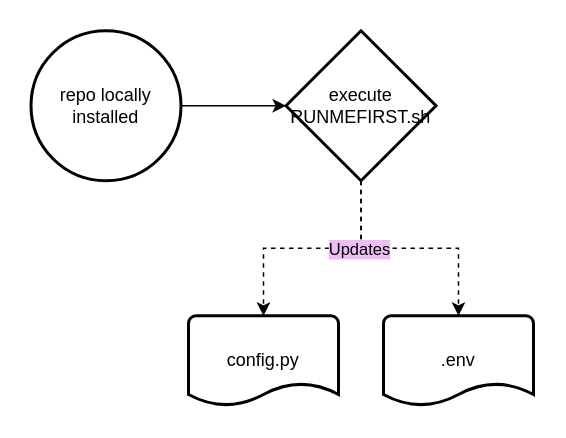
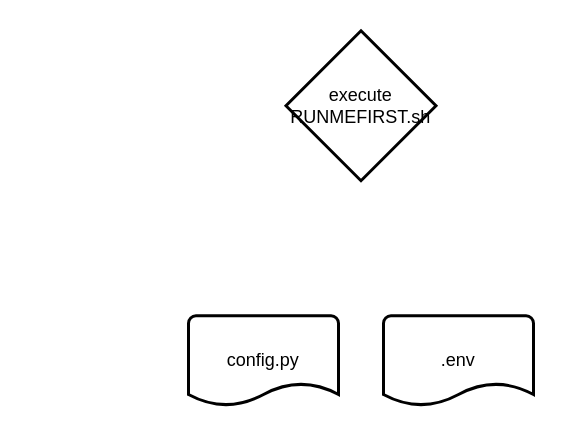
node "repo locally installed": removed
edge "repo locally installed" -> "execute RUNMEFIRST.sh": removed
edge "execute RUNMEFIRST.sh" -> "config.py": removed, label "Updates"
edge "execute RUNMEFIRST.sh" -> ".env": removed
